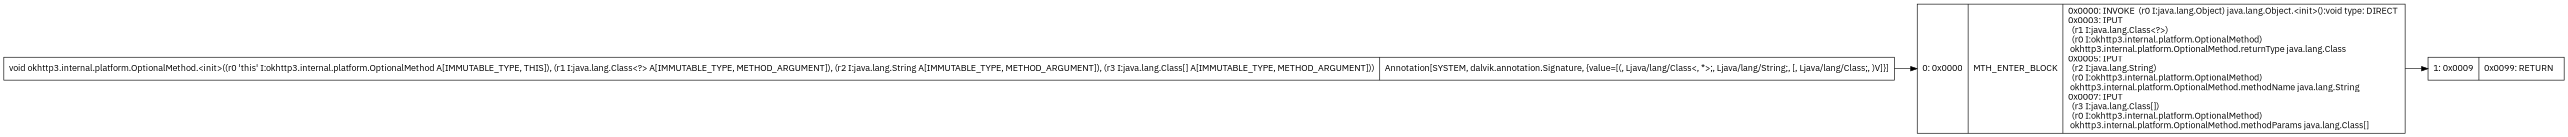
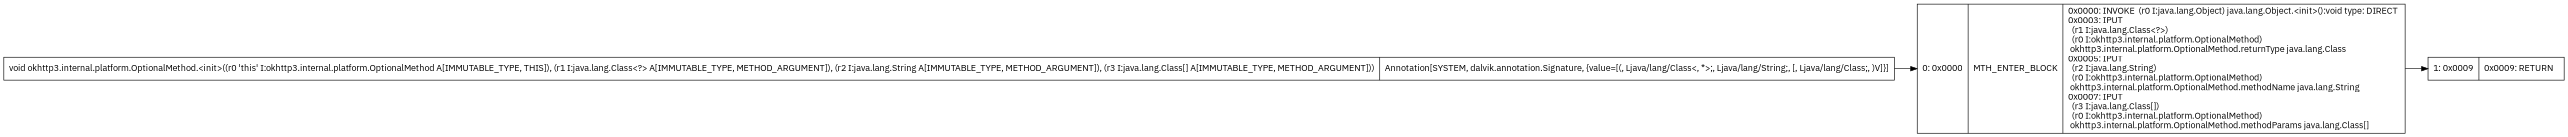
node "1: 0x0009": text "0x0099: RETURN" -> "0x0009: RETURN"
